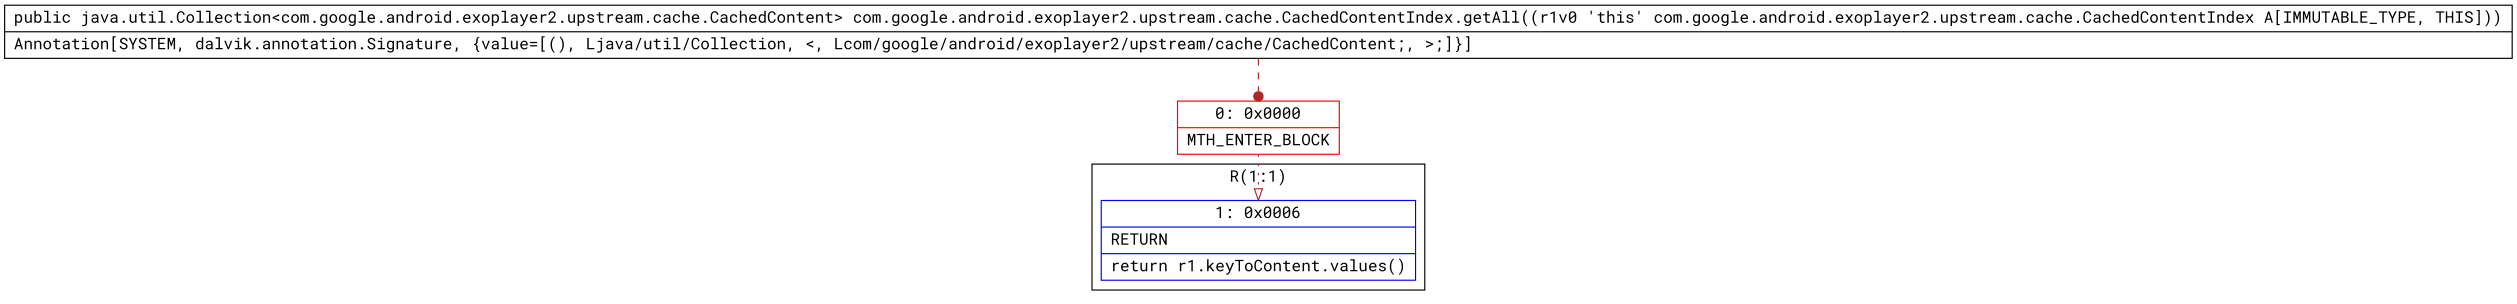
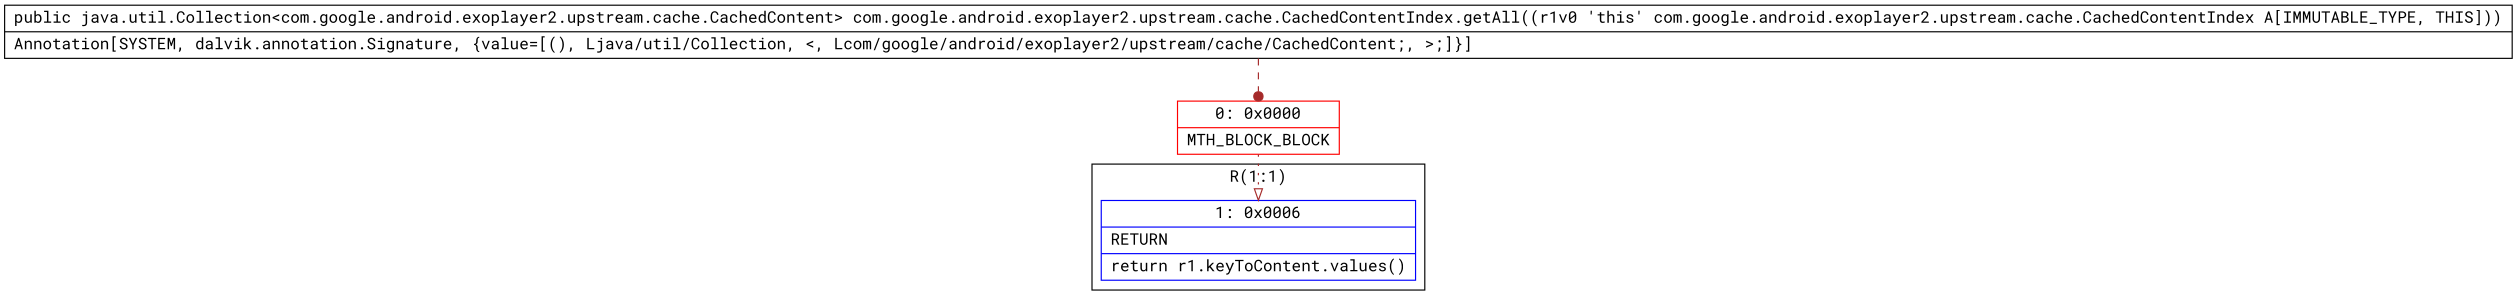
node "0: 0x0000": text "MTH_ENTER_BLOCK" -> "MTH_BLOCK_BLOCK"
